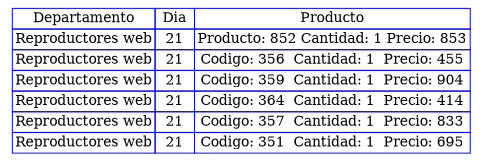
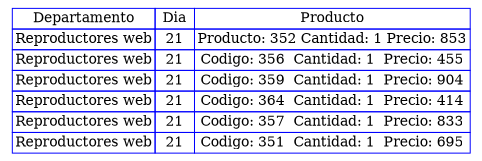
node "Departamento": text "Producto: 852 Cantidad: 1 Precio: 853" -> "Producto: 352 Cantidad: 1 Precio: 853"
